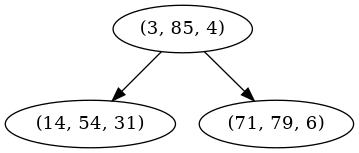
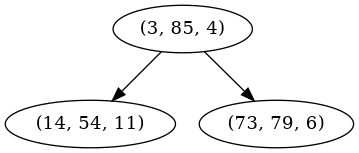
node "(14, 54, 31)": label "(14, 54, 31)" -> "(14, 54, 11)"
node "(71, 79, 6)": label "(71, 79, 6)" -> "(73, 79, 6)"
